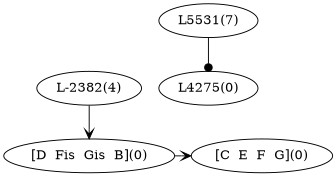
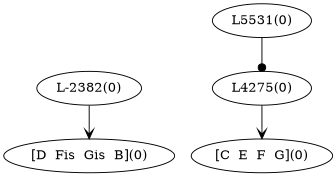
node "L5531(7)": label "L5531(7)" -> "L5531(0)"
node "L-2382(4)": label "L-2382(4)" -> "L-2382(0)"
edge "[D  Fis  Gis  B](0)" -> "[C  E  F  G](0)": now "L4275(0)" -> "[C  E  F  G](0)"
